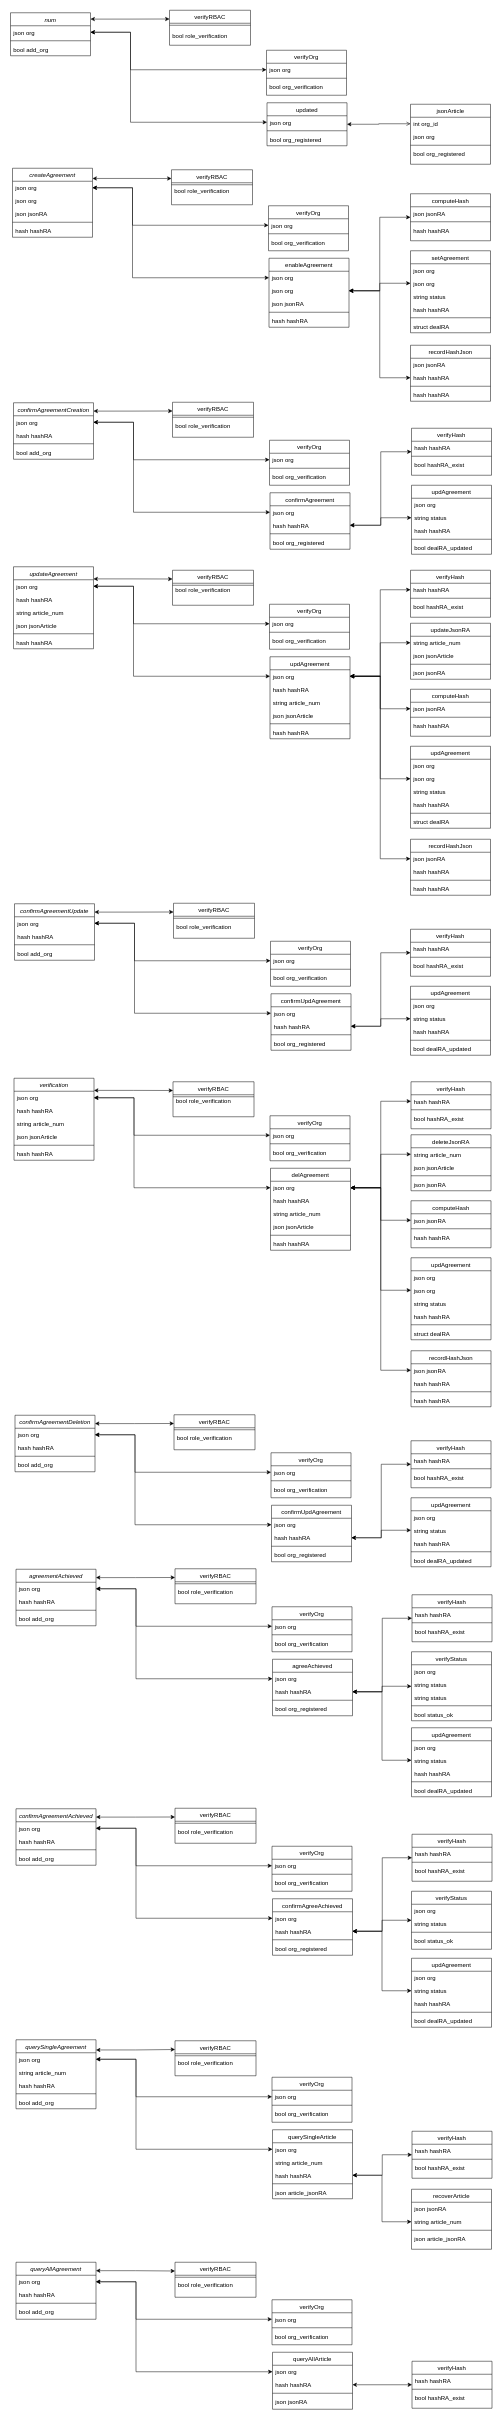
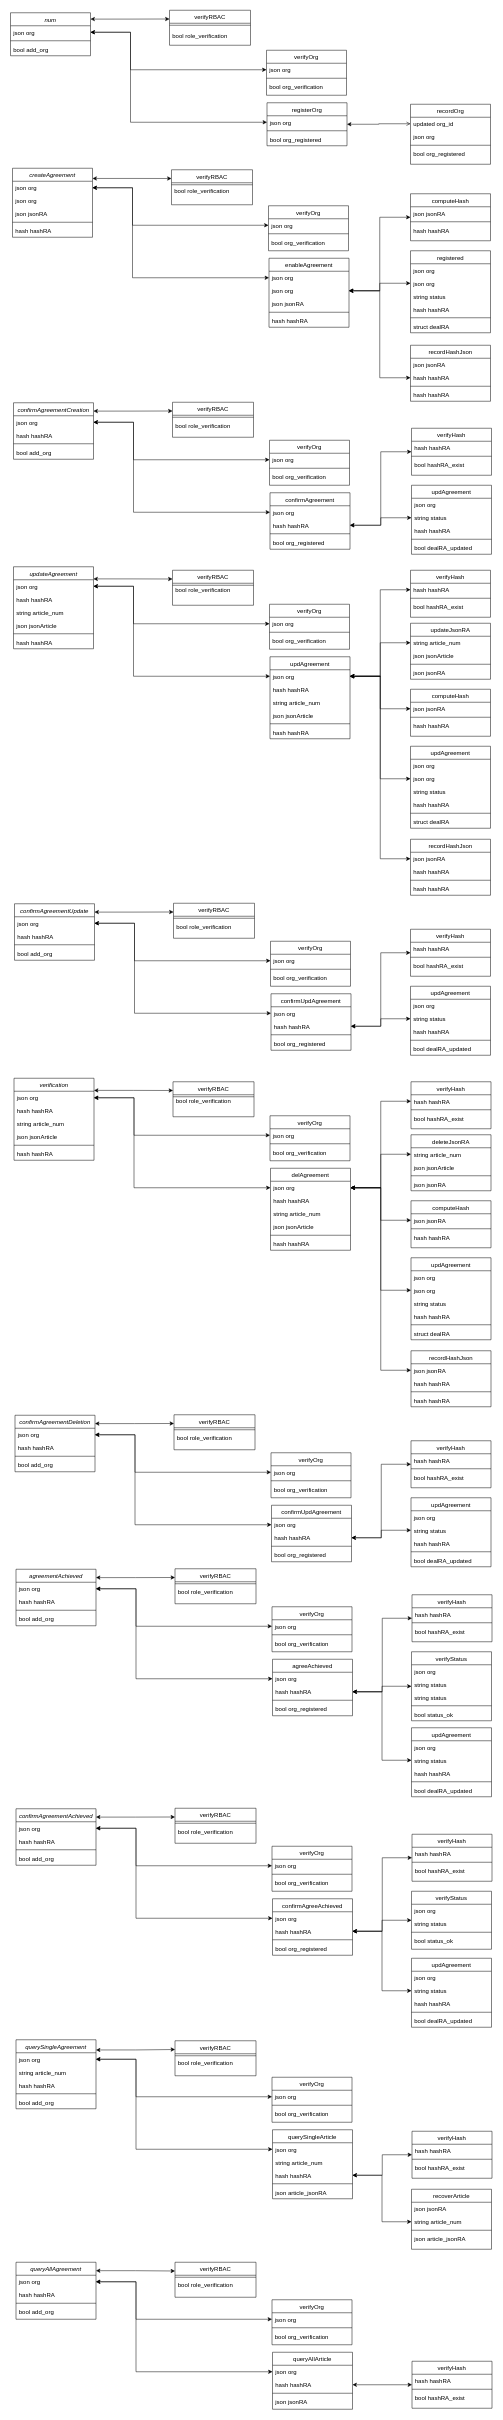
node "updated": label "updated" -> "registerOrg"
node "jsonArticle": label "jsonArticle" -> "recordOrg"
node "int org_id": label "int org_id" -> "updated org_id"
node "setAgreement": label "setAgreement" -> "registered"
